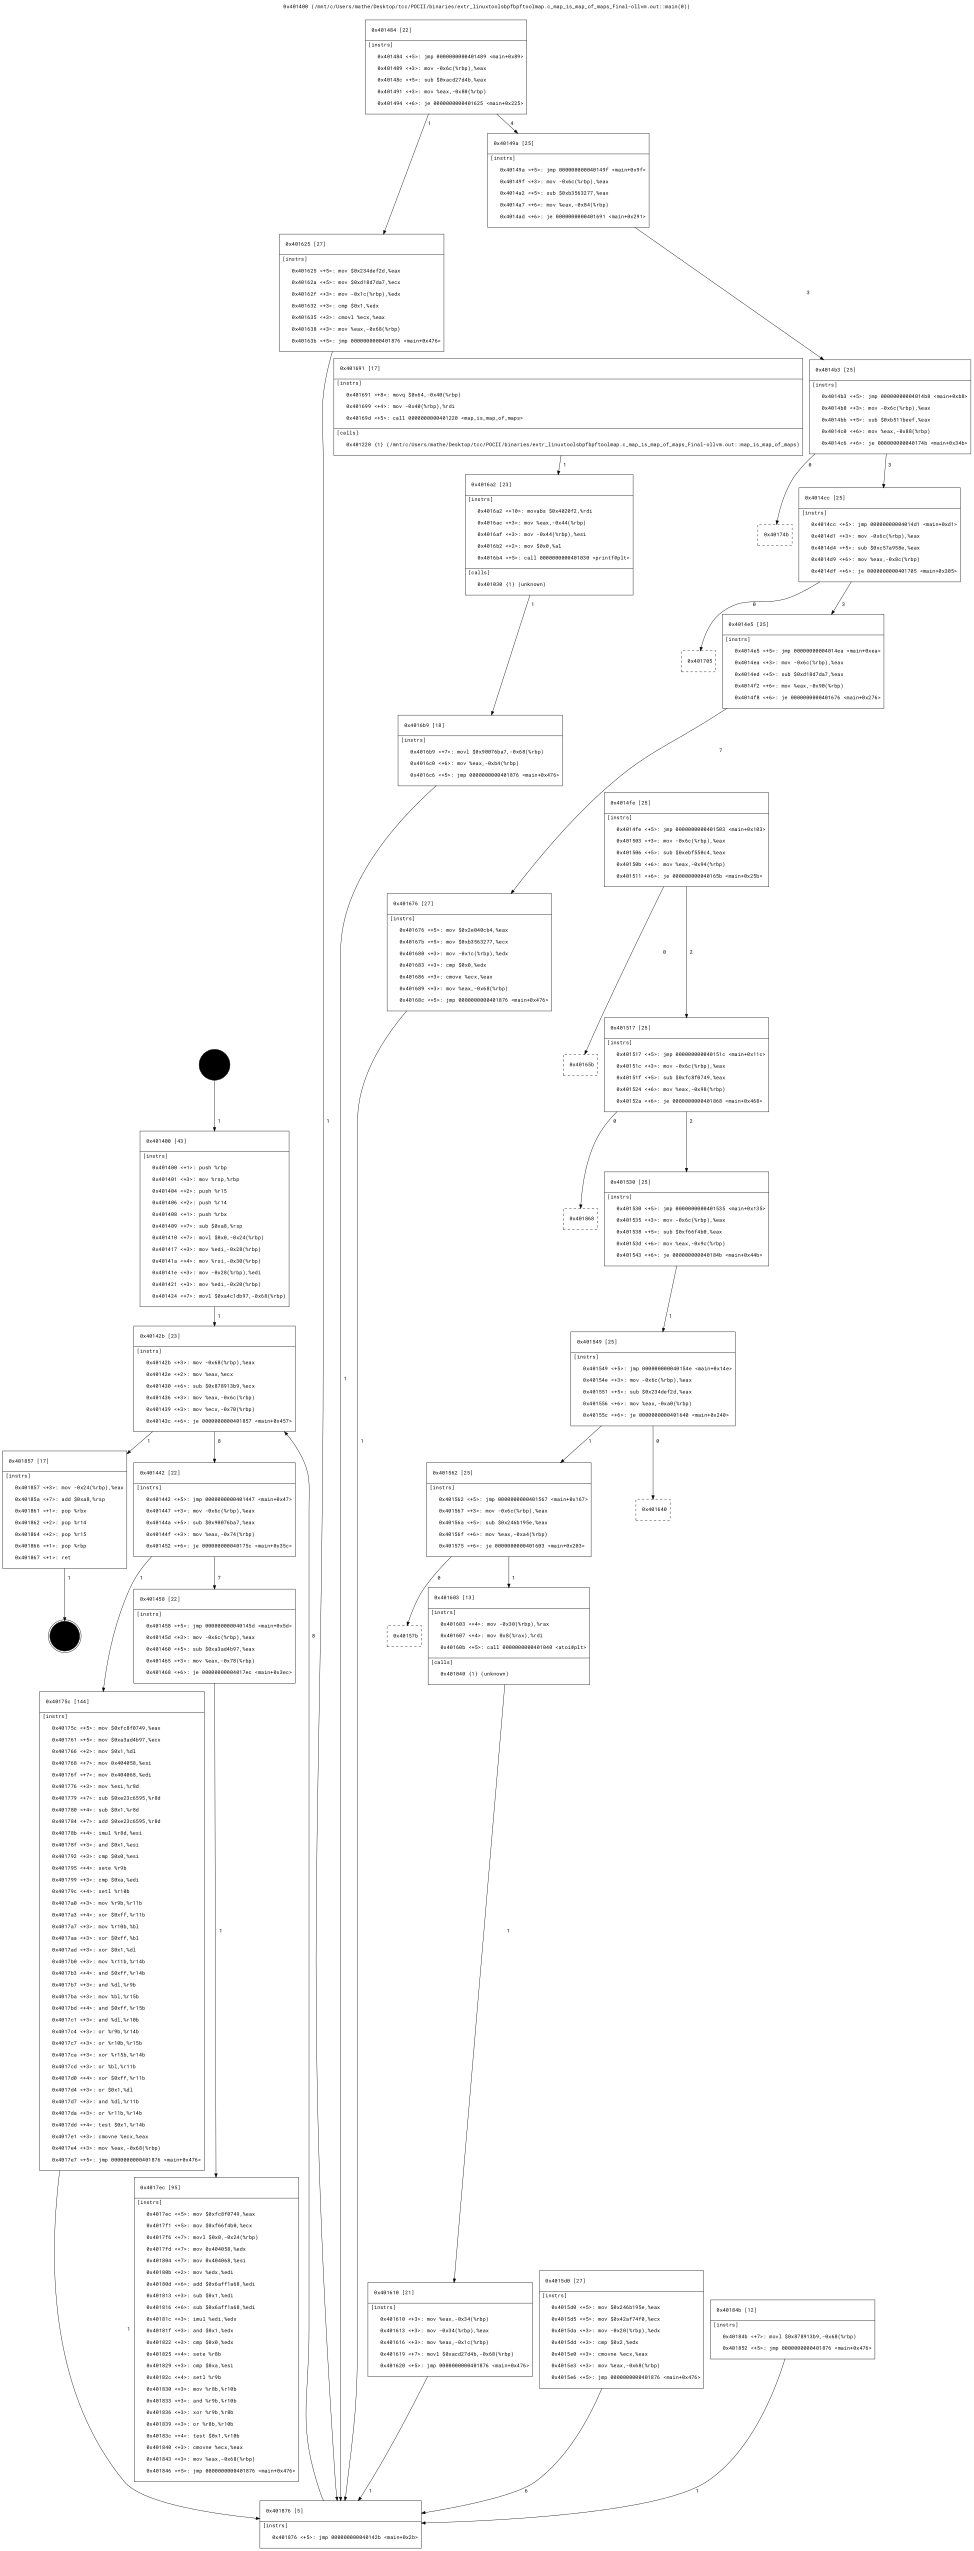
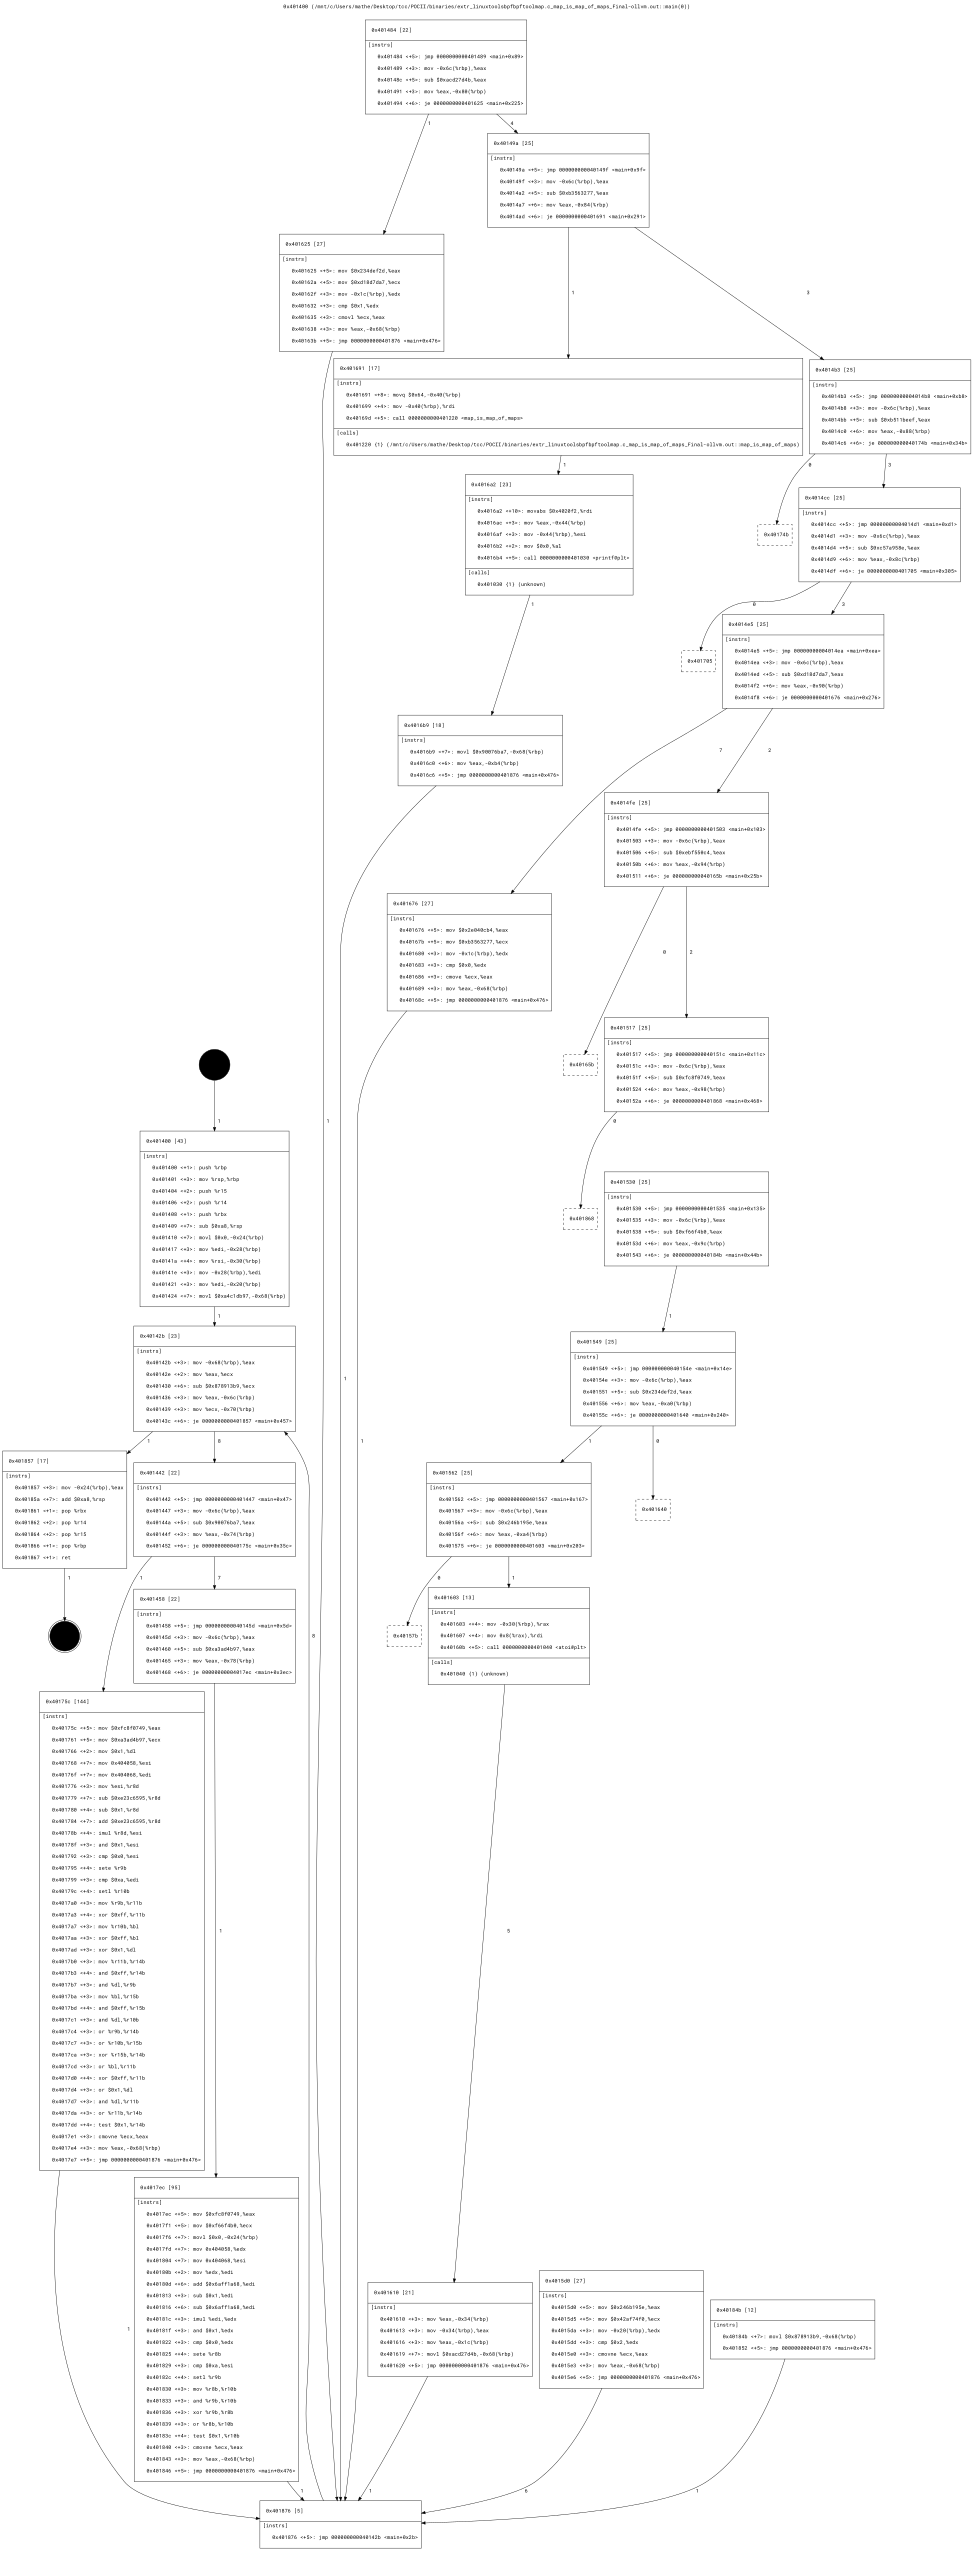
edge "0x40149a [25]" -> "0x401691 [17]": added, label "1"
edge "0x4014e5 [25]" -> "0x4014fe [25]": added, label "2"
edge "0x401517 [25]" -> "0x401530 [25]": removed, label "2"
edge "0x401603 [13]" -> "0x401610 [21]": label " 1" -> " 5"
edge "0x4017ec [95]" -> "0x401876 [5]": added, label "1"
